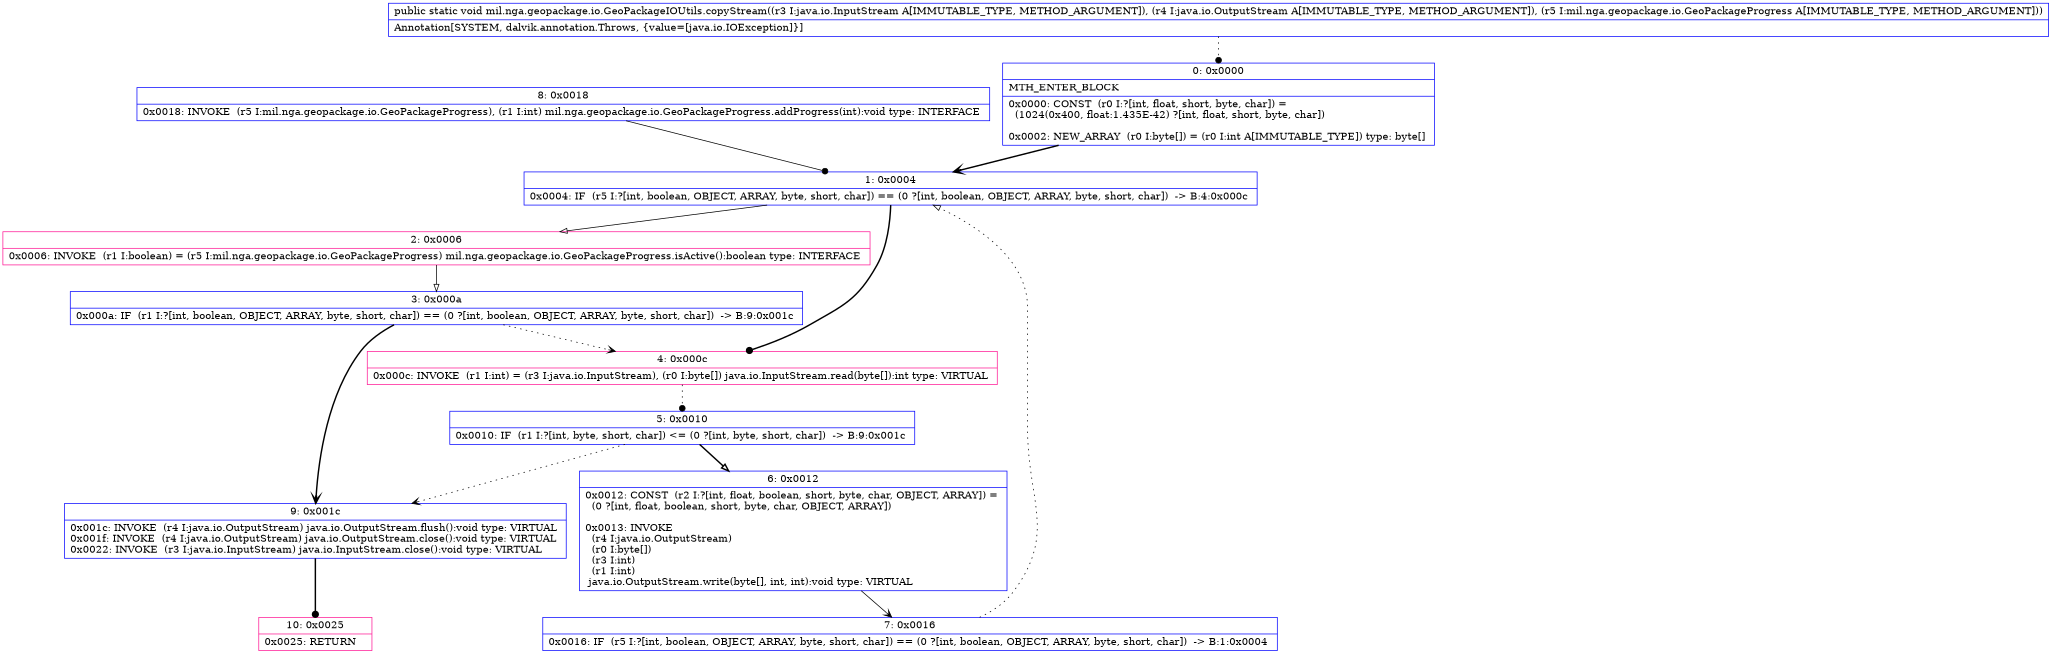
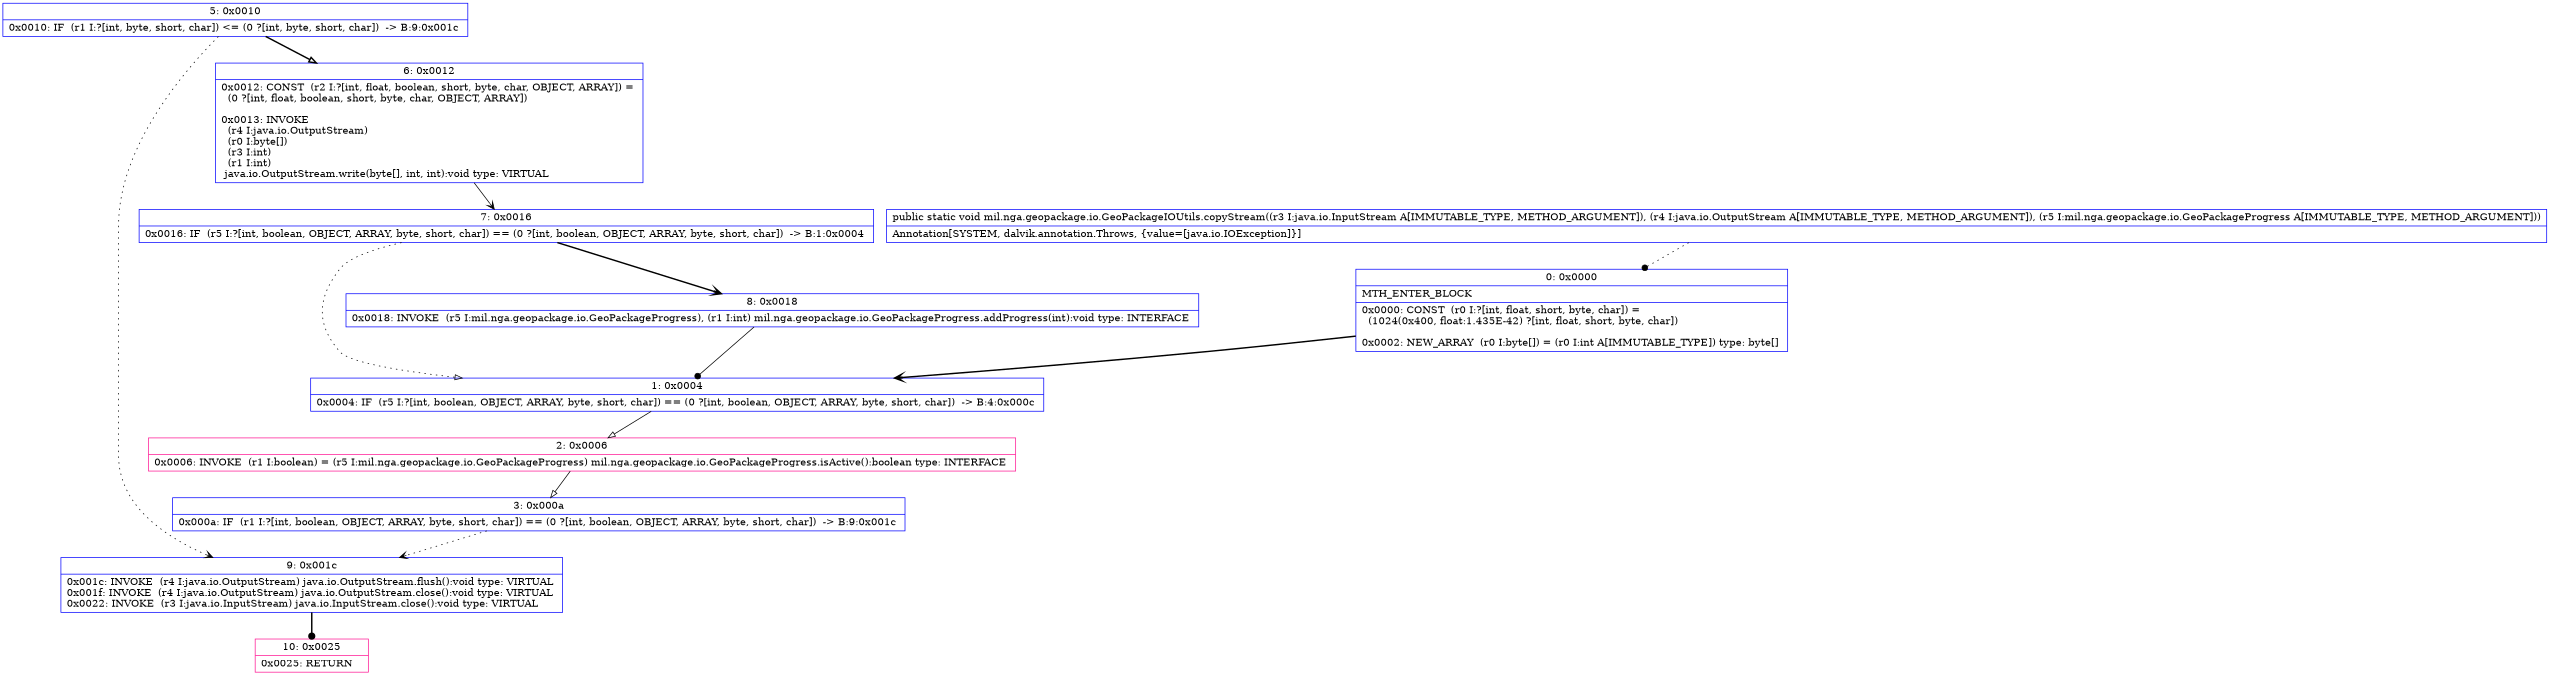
edge "7: 0x0016" -> "8: 0x0018": added
node "4: 0x000c": removed
edge "3: 0x000a" -> "9: 0x001c": style bold -> dotted
